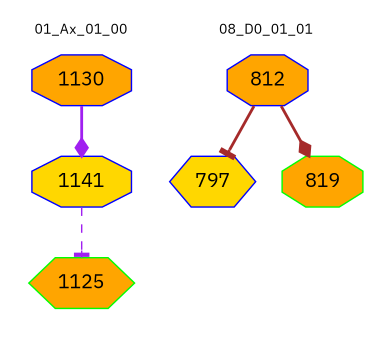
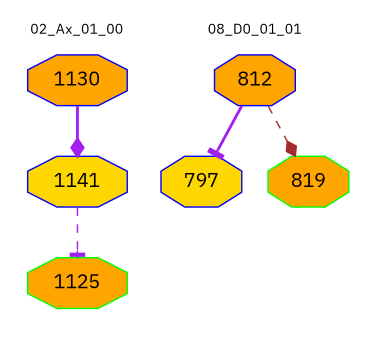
cluster "01_Ax_01_00": label "01_Ax_01_00" -> "02_Ax_01_00"
edge "812" -> "819": style bold -> dashed
edge "812" -> "797": color brown -> purple
node "797": shape hexagon -> octagon
node "1125": shape hexagon -> octagon
